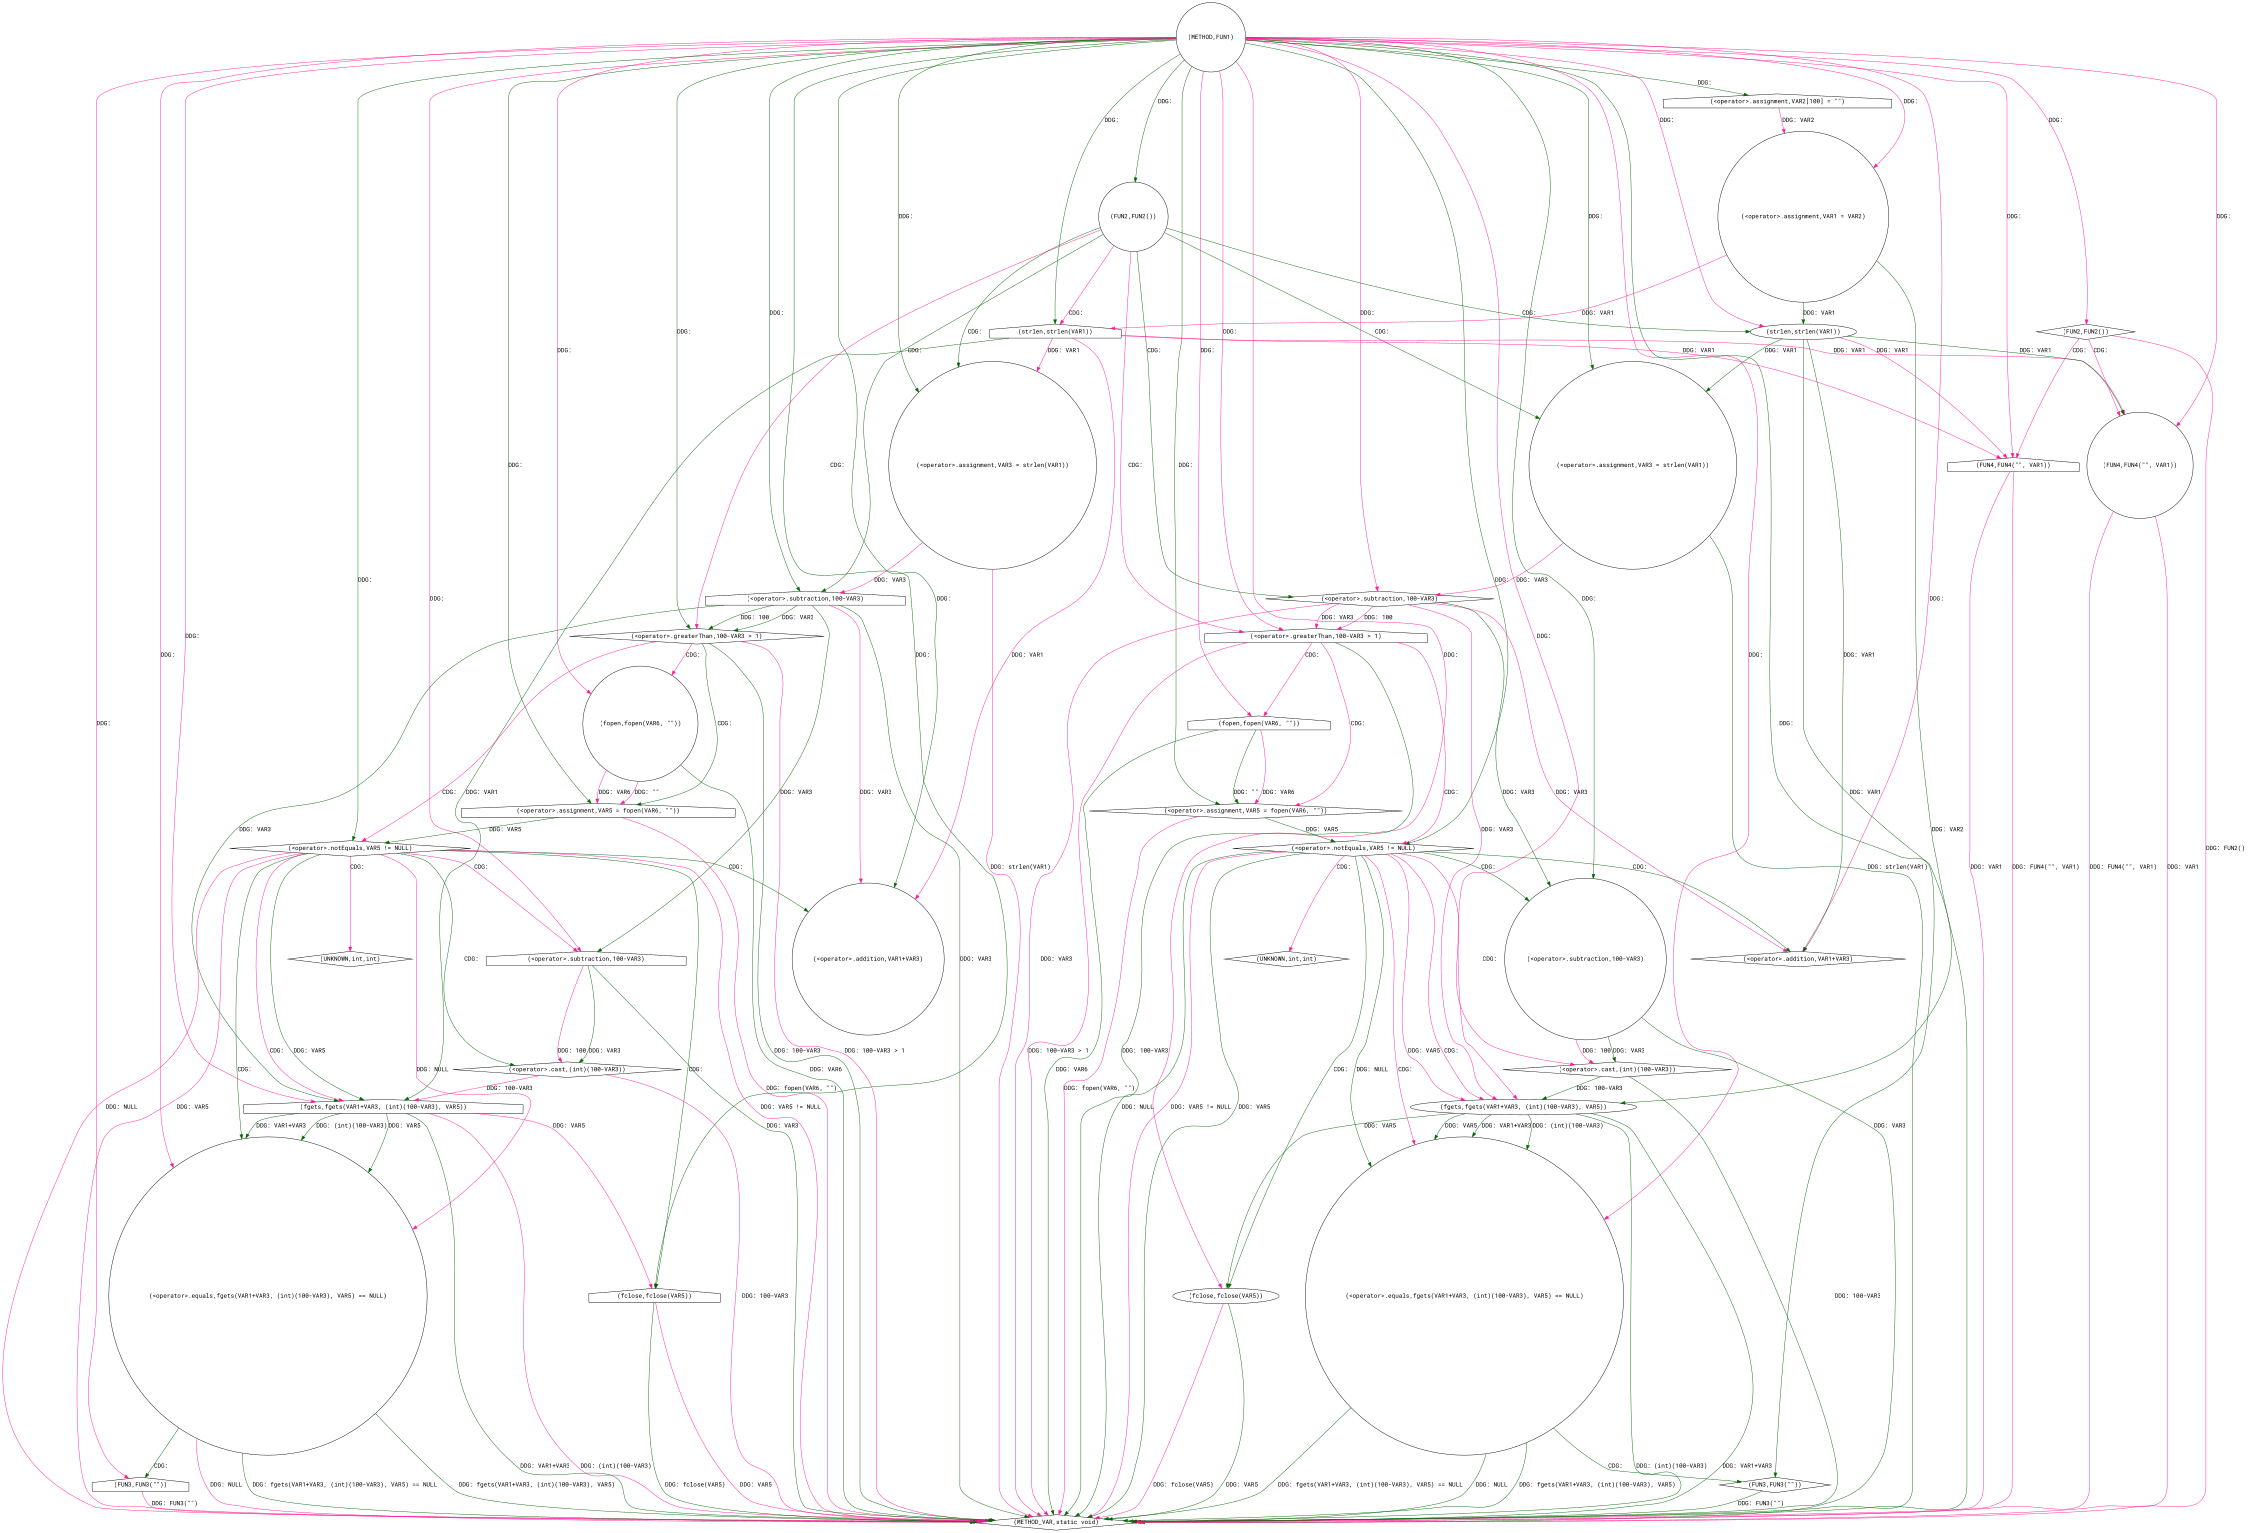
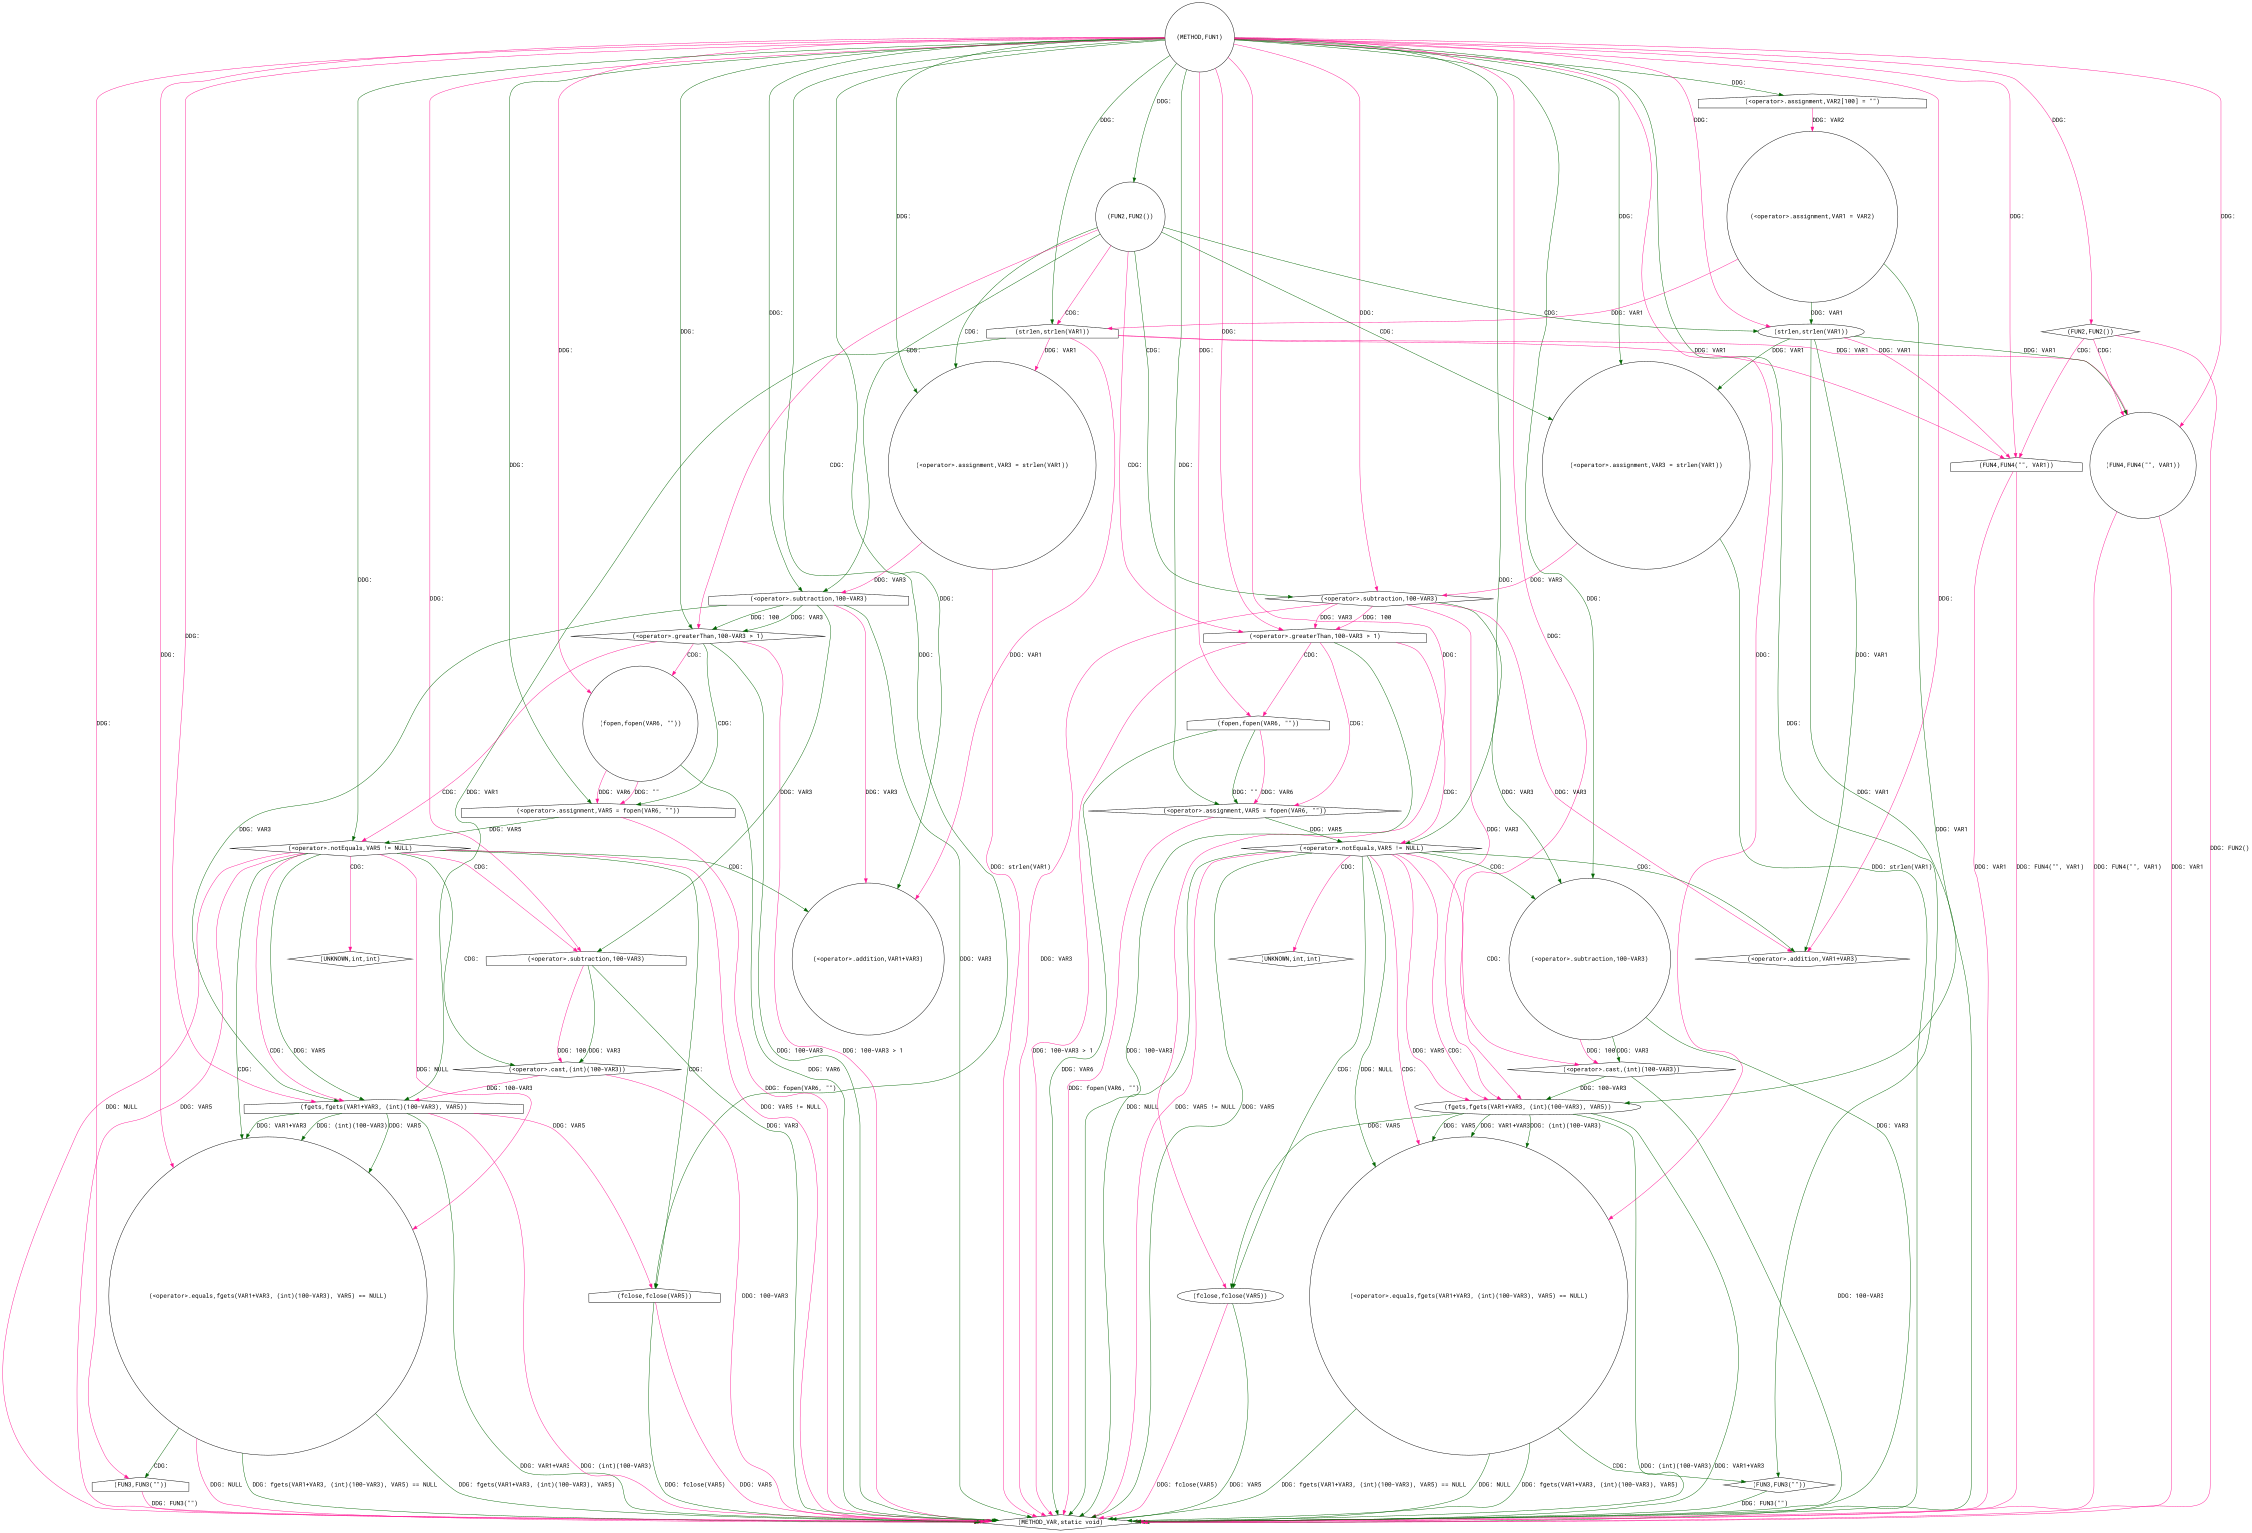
edge "(METHOD,FUN1)" -> "(<operator>.assignment,VAR1 = VAR2)": removed, label "DDG:"
edge "(<operator>.assignment,VAR1 = VAR2)" -> "(METHOD_VAR,static void)": label "DDG: VAR2" -> "DDG: VAR1"
